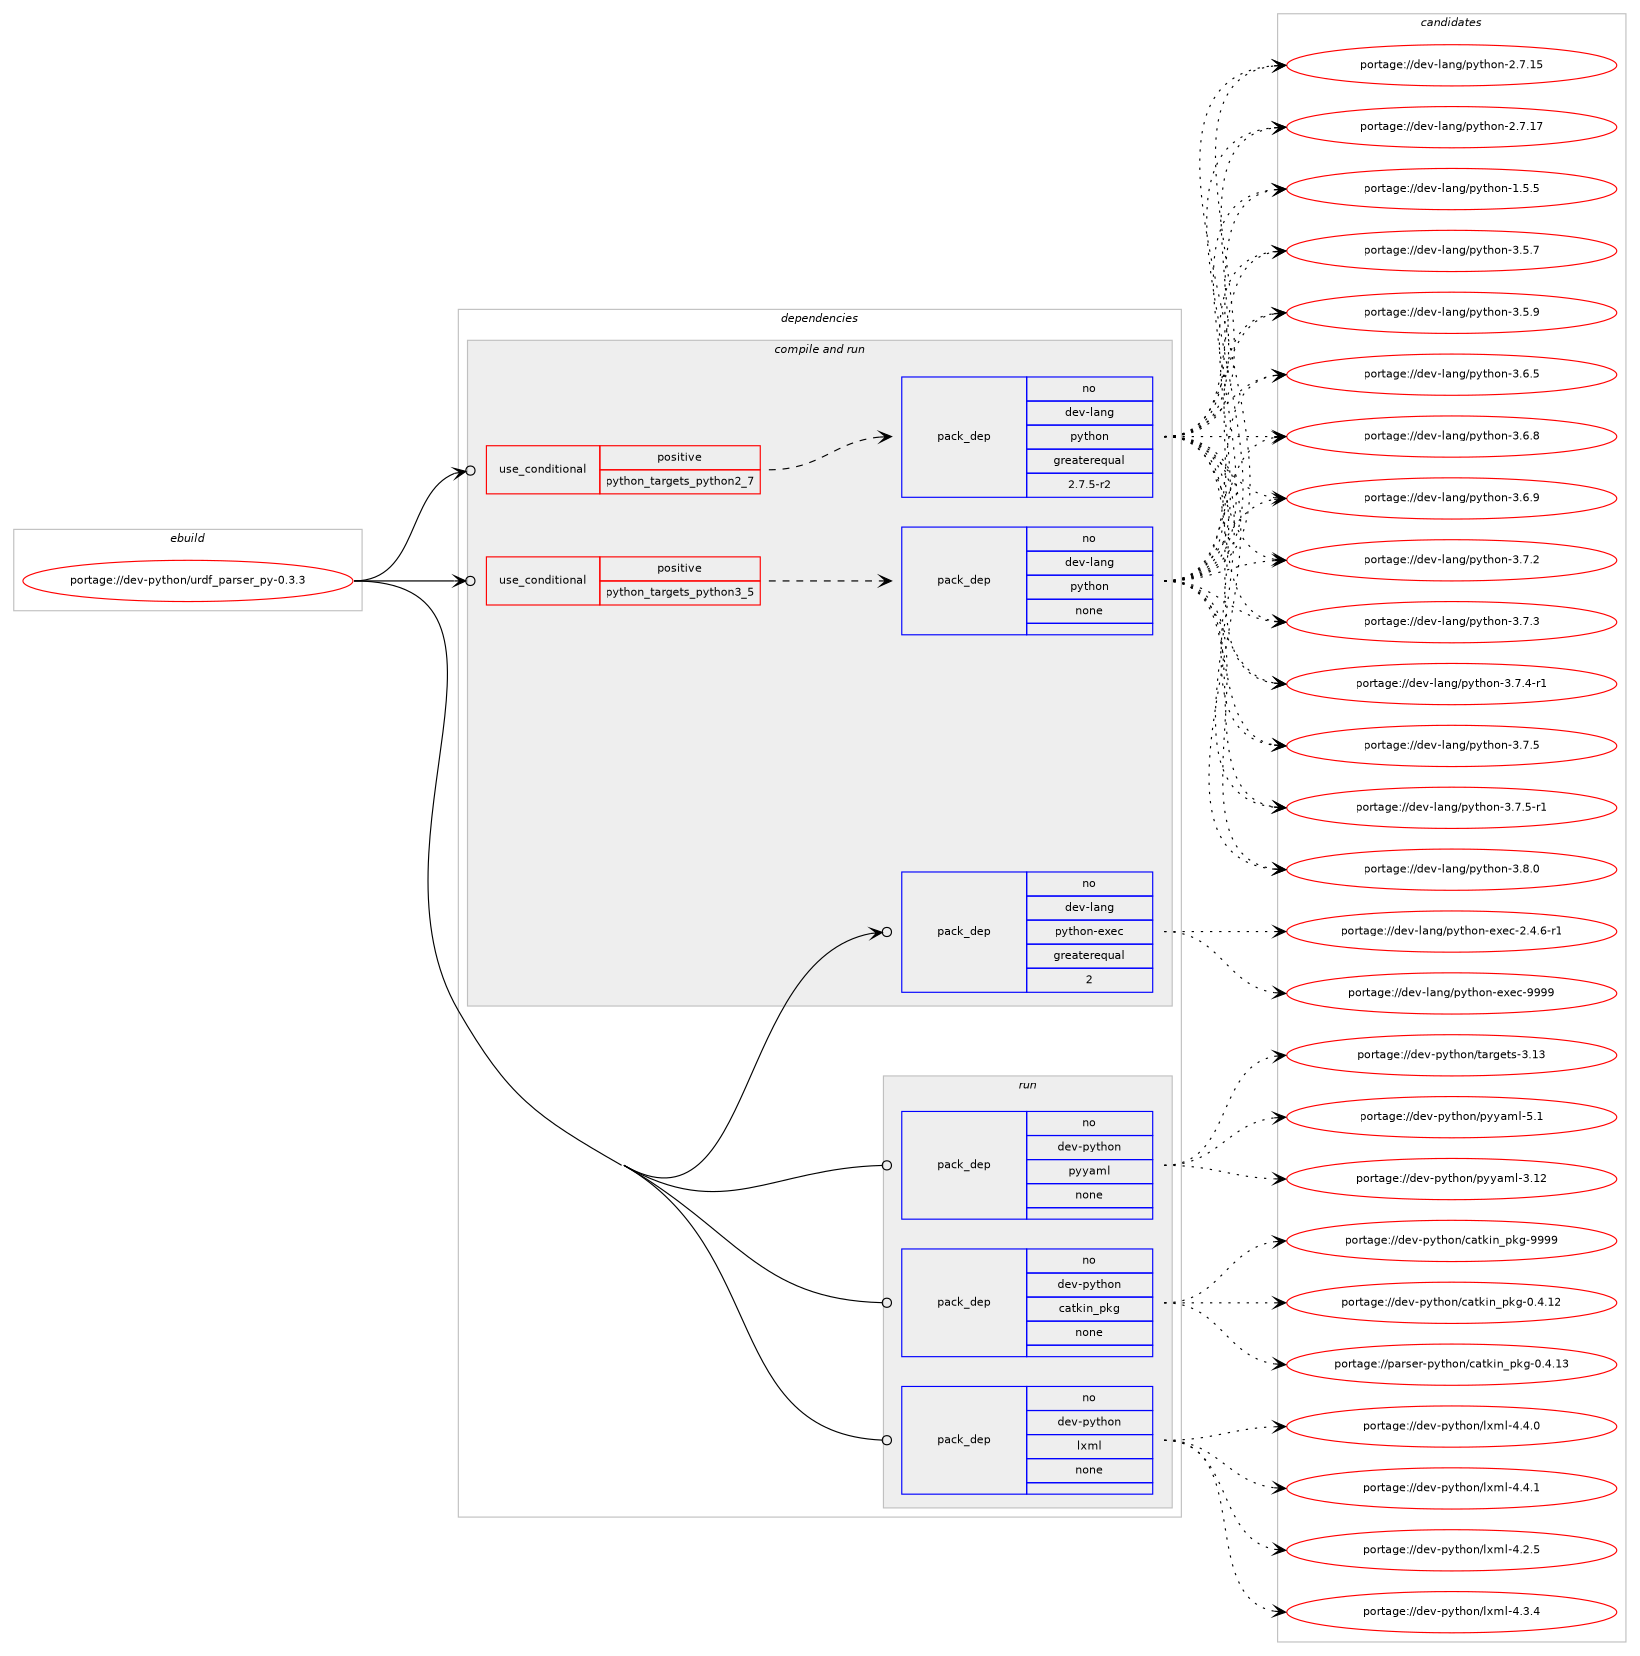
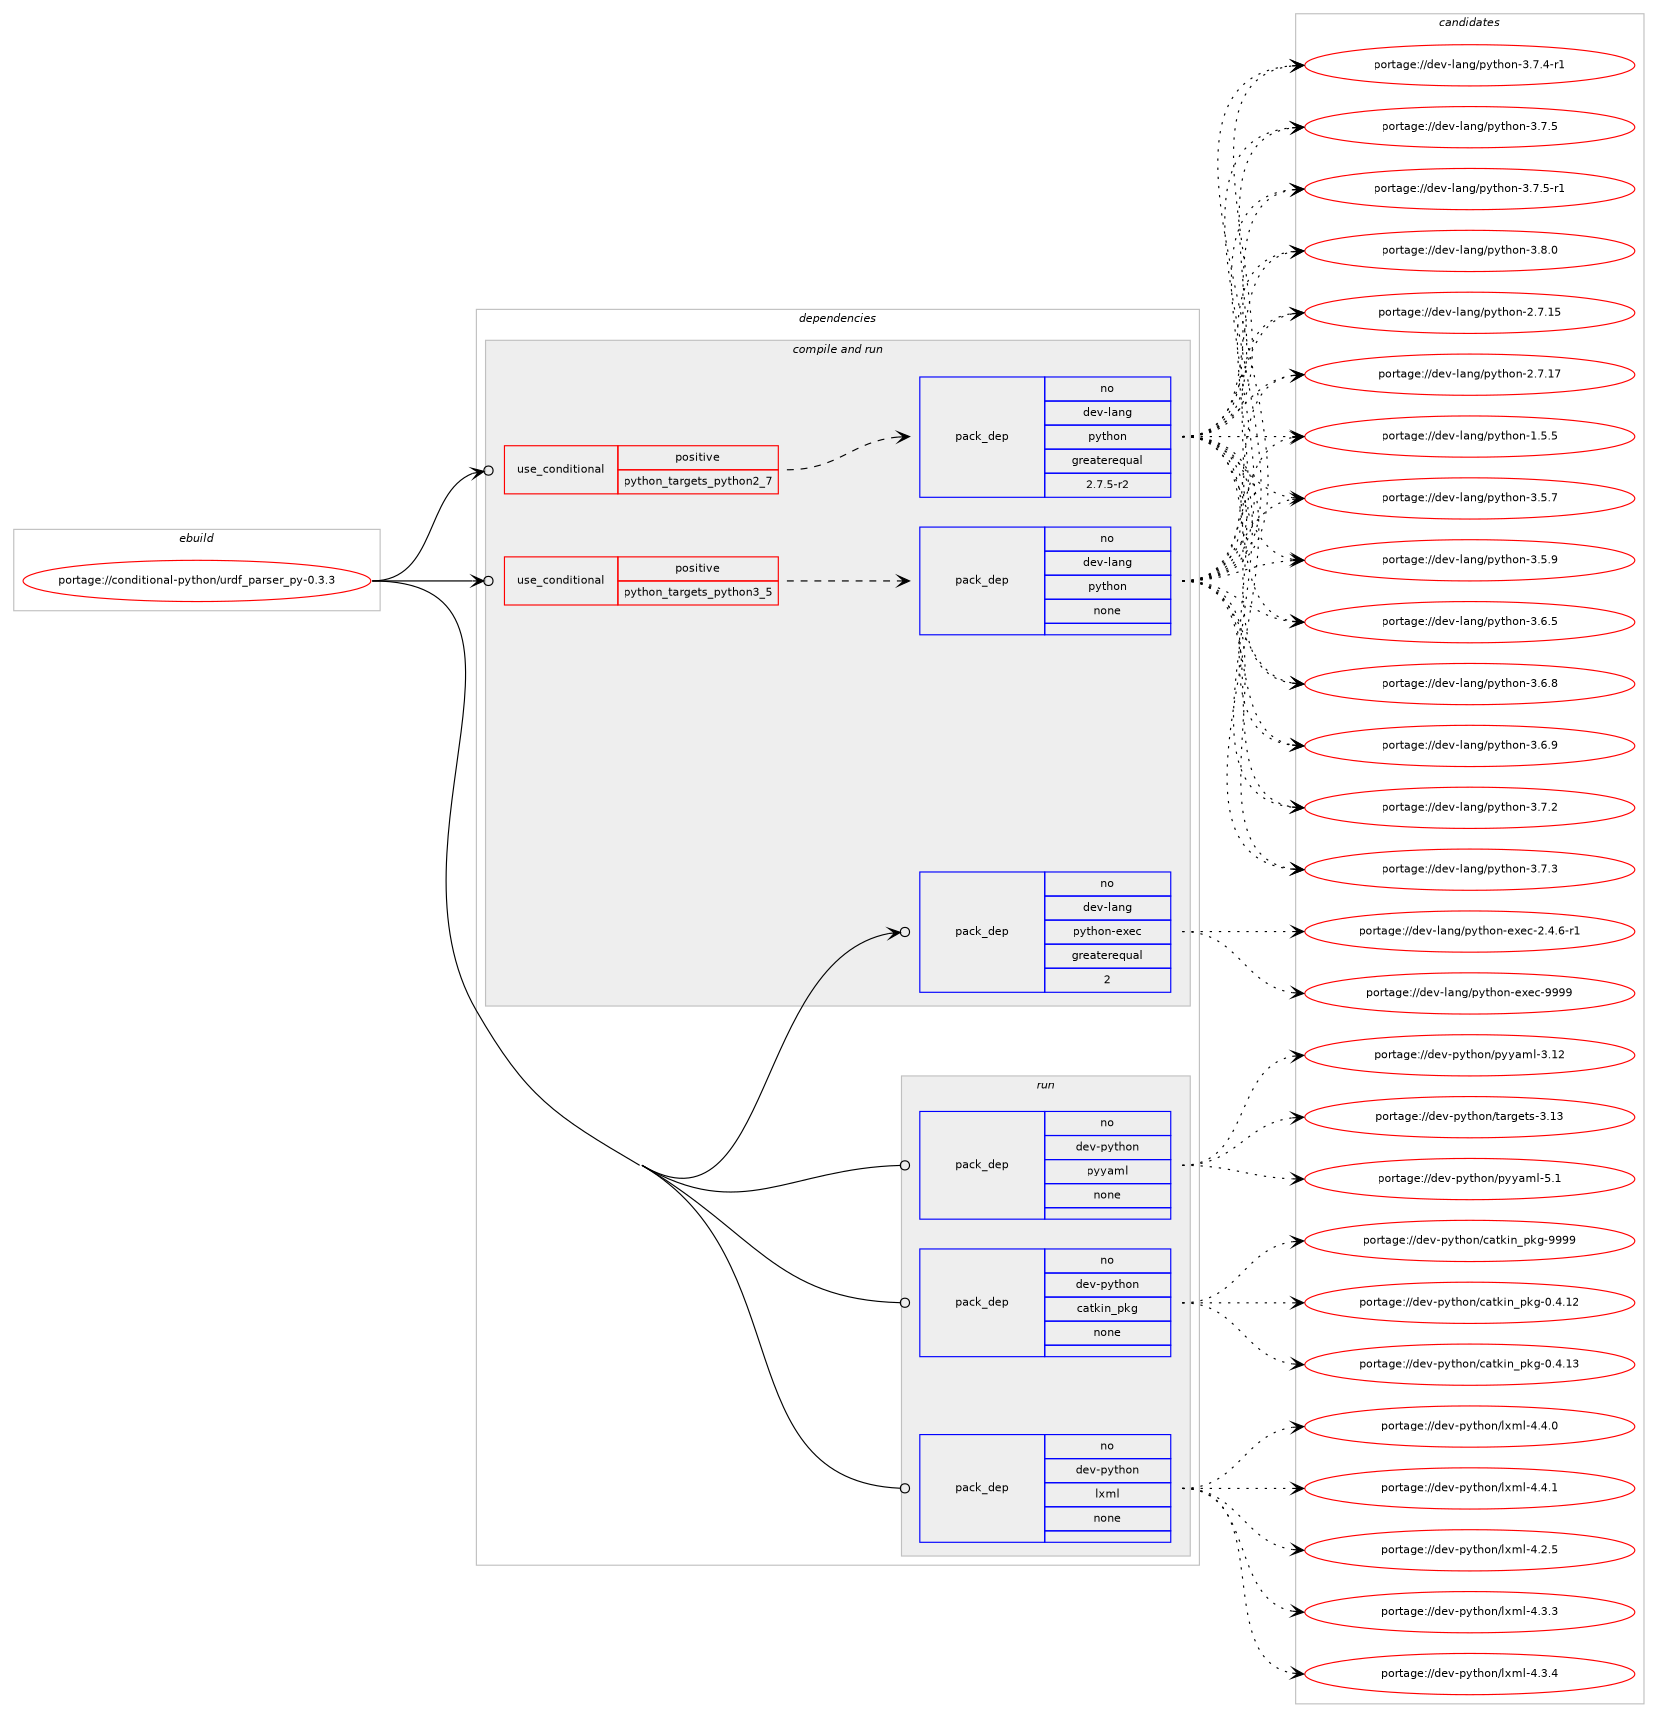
node "portage://dev-python/urdf_parser_py-0.3.3": label "portage://dev-python/urdf_parser_py-0.3.3" -> "portage://conditional-python/urdf_parser_py-0.3.3"
node "portage://parser-python/catkin_pkg-0.4.13": label "portage://parser-python/catkin_pkg-0.4.13" -> "portage://dev-python/catkin_pkg-0.4.13"
node "portage://dev-python/lxml-4.3.3": added
